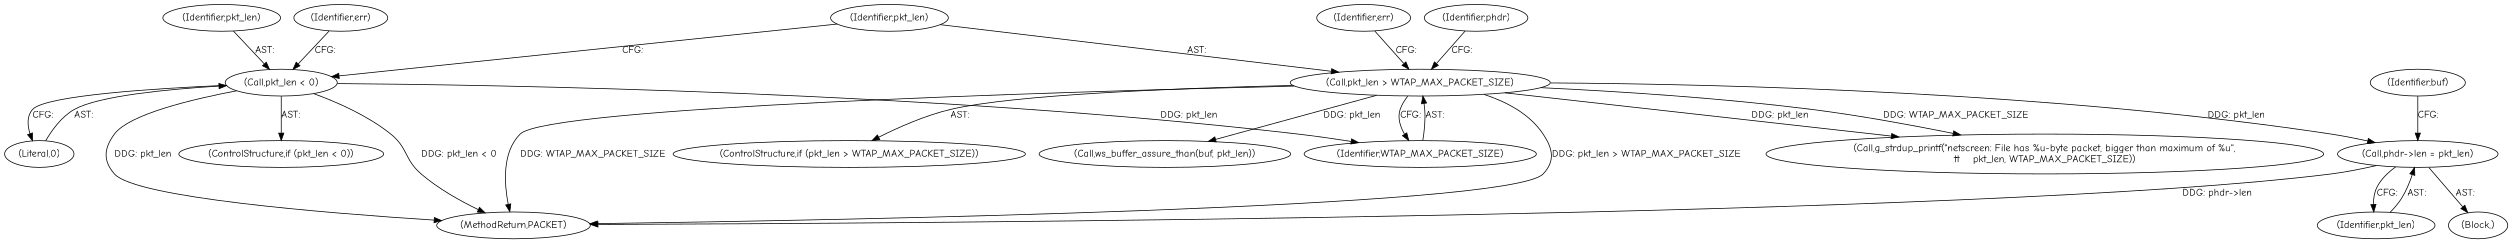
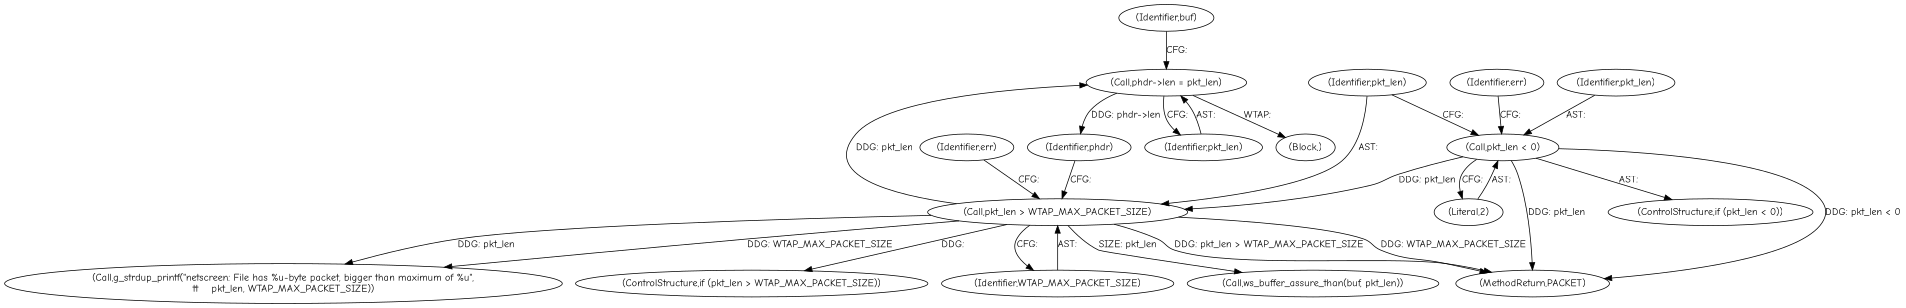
edge "(Call,pkt_len < 0)" -> "(Identifier,WTAP_MAX_PACKET_SIZE)": now "(Call,pkt_len < 0)" -> "(Call,pkt_len > WTAP_MAX_PACKET_SIZE)"
edge "(Call,pkt_len > WTAP_MAX_PACKET_SIZE)" -> "(ControlStructure,if (pkt_len > WTAP_MAX_PACKET_SIZE))": label "AST: " -> "DDG: "
edge "(Call,pkt_len > WTAP_MAX_PACKET_SIZE)" -> "(Call,ws_buffer_assure_than(buf, pkt_len))": label "DDG: pkt_len" -> "SIZE: pkt_len"
node "(Literal,0)": label "(Literal,0)" -> "(Literal,2)"
edge "(Call,phdr->len = pkt_len)" -> "(Block,)": label "AST: " -> "WTAP: "
edge "(Call,phdr->len = pkt_len)" -> "(MethodReturn,PACKET)": now "(Call,phdr->len = pkt_len)" -> "(Identifier,phdr)"
